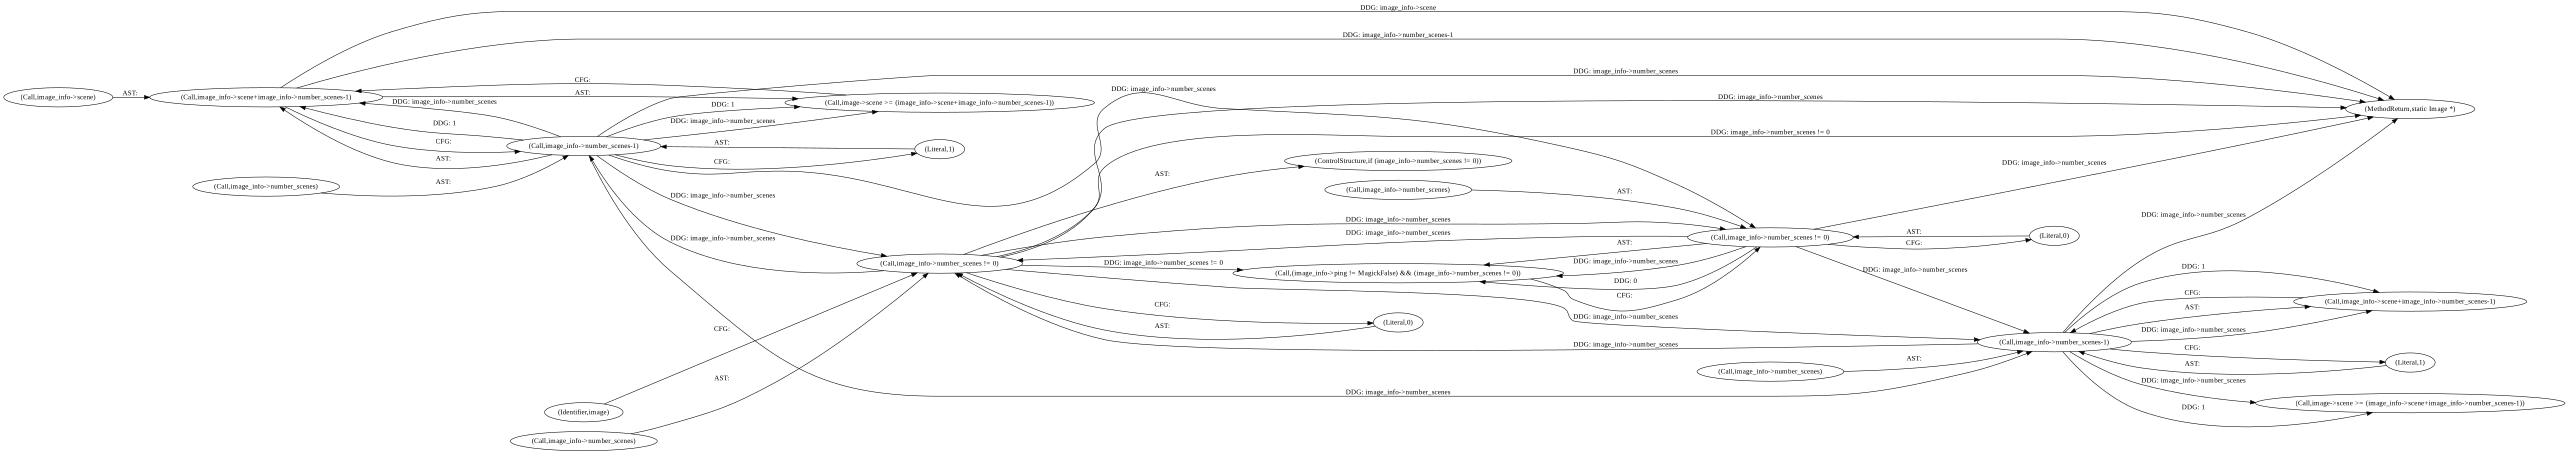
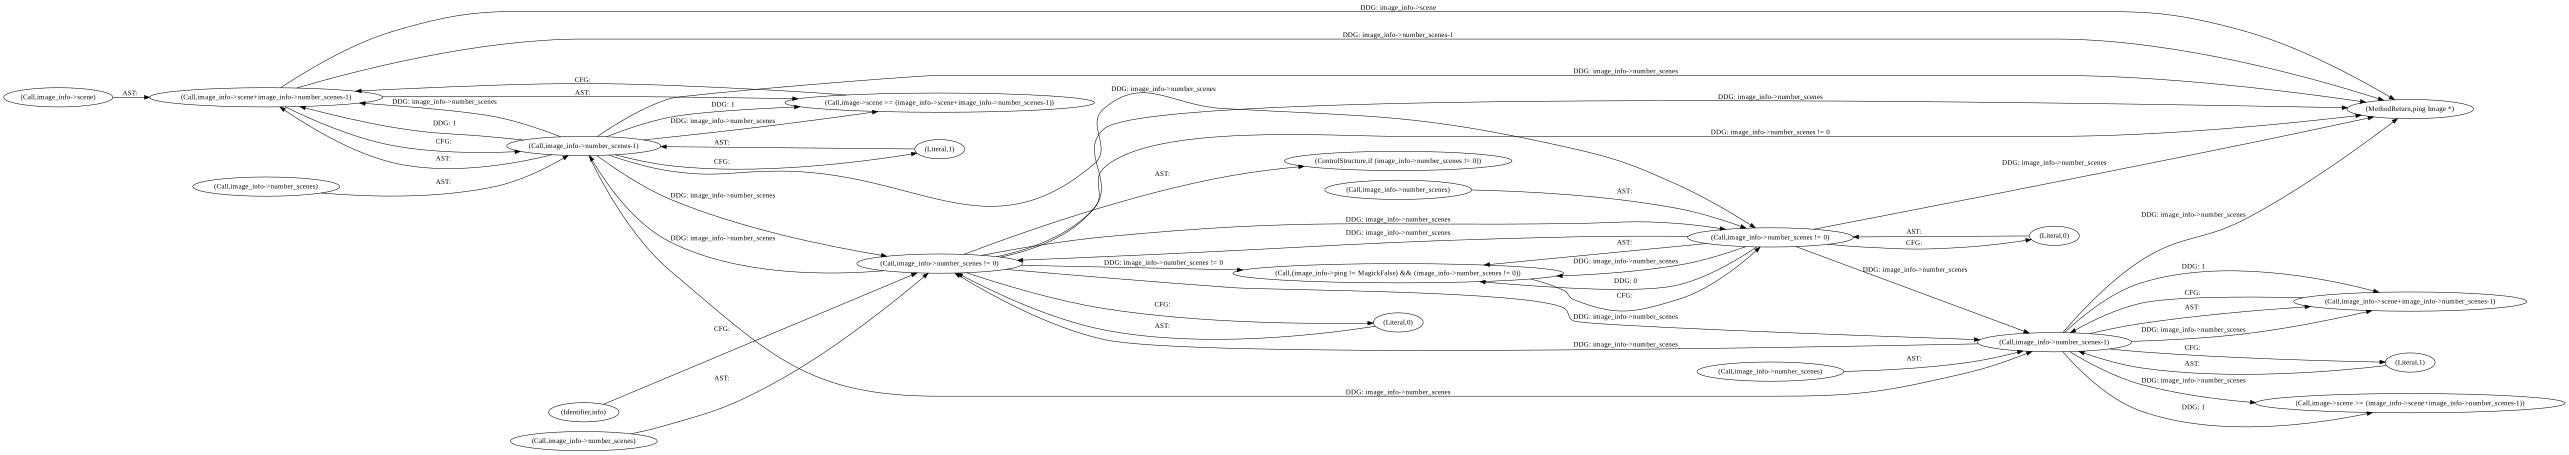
node "(MethodReturn,static Image *)": label "(MethodReturn,static Image *)" -> "(MethodReturn,ping Image *)"
node "(Identifier,image)": label "(Identifier,image)" -> "(Identifier,info)"
